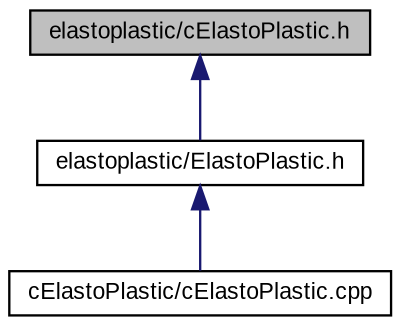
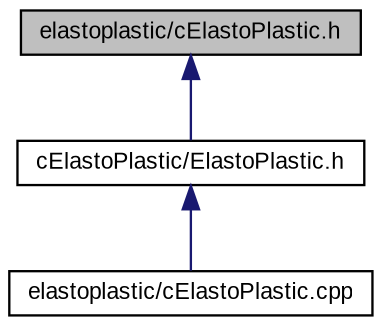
node "elastoplastic/ElastoPlastic.h": label "elastoplastic/ElastoPlastic.h" -> "cElastoPlastic/ElastoPlastic.h"
node "cElastoPlastic/cElastoPlastic.cpp": label "cElastoPlastic/cElastoPlastic.cpp" -> "elastoplastic/cElastoPlastic.cpp"
